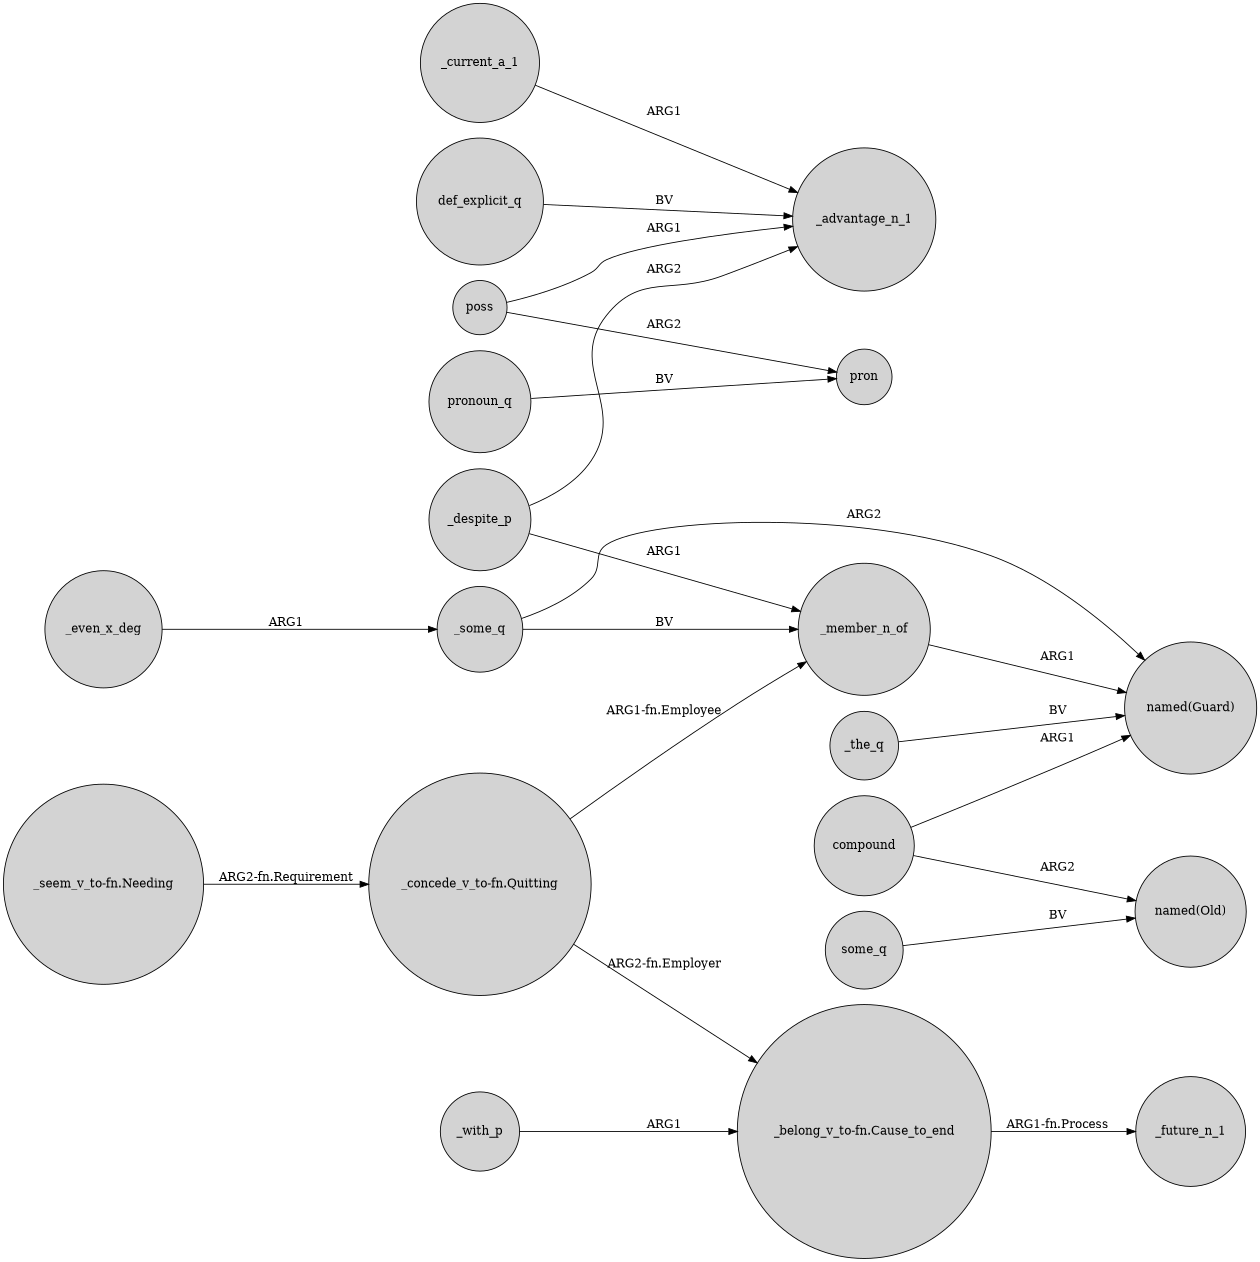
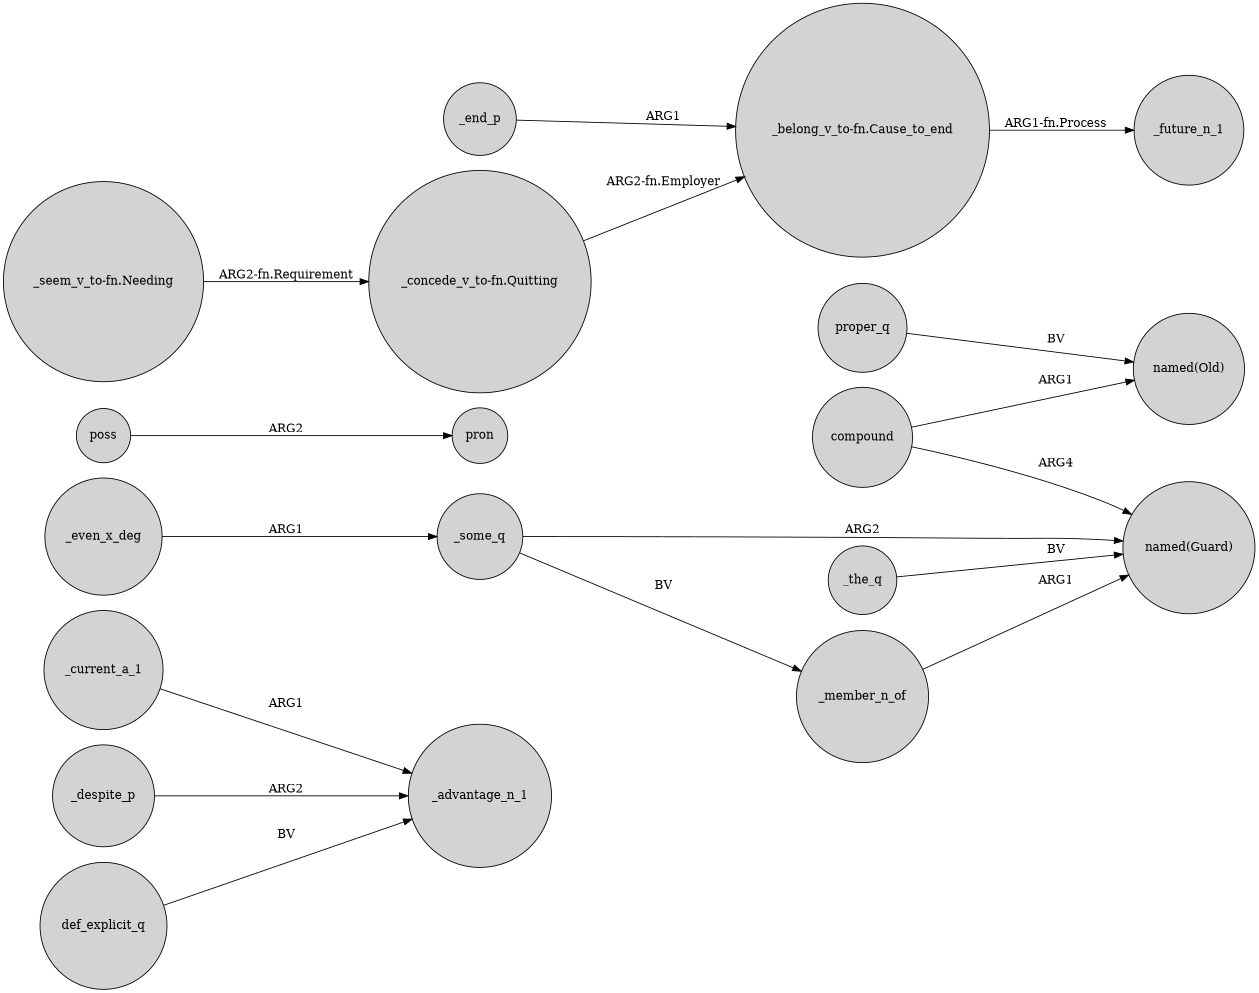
edge "poss" -> "_advantage_n_1": removed, label "ARG1"
node "pronoun_q": removed
edge "_despite_p" -> "_member_n_of": removed, label "ARG1"
edge "compound" -> "named(Guard)": label "ARG1" -> "ARG4"
edge "_concede_v_to-fn.Quitting" -> "_member_n_of": removed, label "ARG1-fn.Employee"
edge "compound" -> "named(Old)": label "ARG2" -> "ARG1"
node "some_q": label "some_q" -> "proper_q"
node "_with_p": label "_with_p" -> "_end_p"
